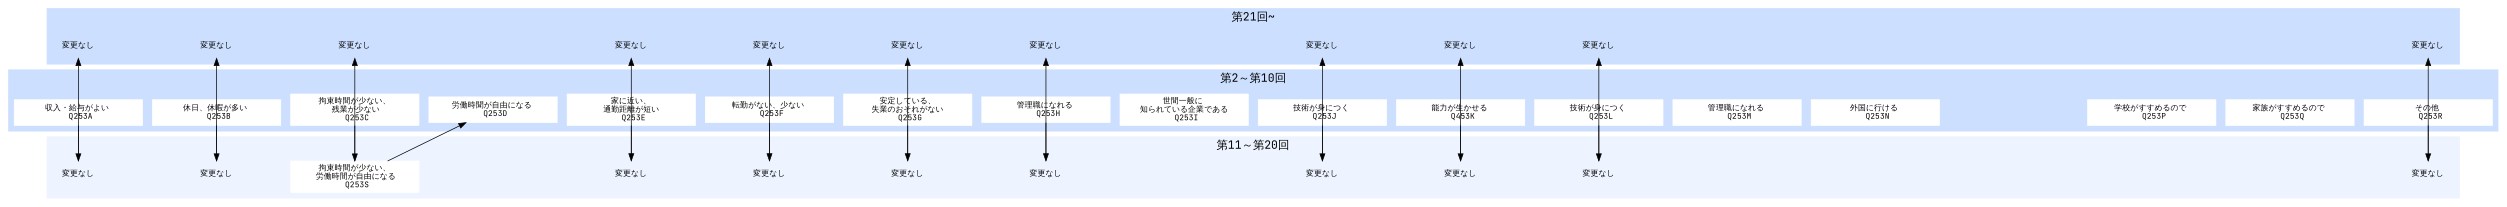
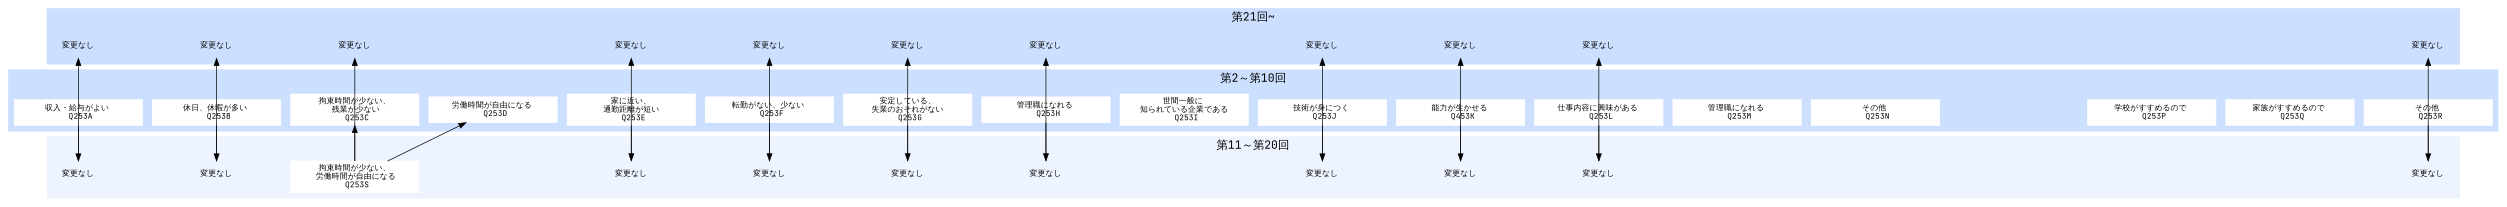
node "技術が身につく Q253L": label "技術が身につく Q253L" -> "仕事内容に興味がある Q253L"
node "外国に行ける Q253N": label "外国に行ける Q253N" -> "その他 Q253N"
edge "拘束時間が少ない、 残業が少ない Q253C" -> "拘束時間が少ない、 労働時間が自由になる Q253S": reversed
